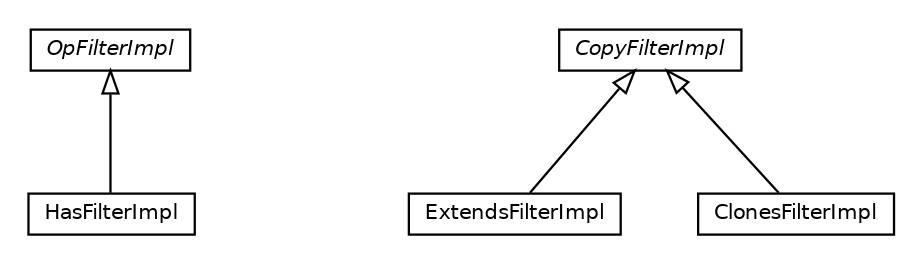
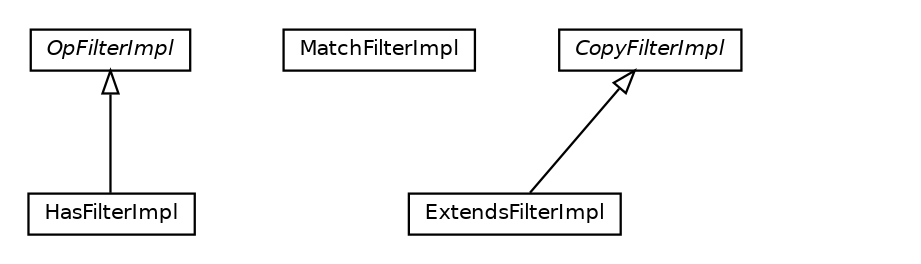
node "MatchFilterImpl": added
node "ClonesFilterImpl": removed
